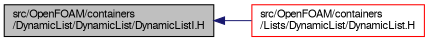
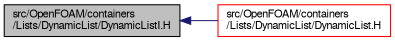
node "src/OpenFOAM/containers /DynamicList/DynamicList/DynamicListI.H": label "src/OpenFOAM/containers /DynamicList/DynamicList/DynamicListI.H" -> "src/OpenFOAM/containers /Lists/DynamicList/DynamicListI.H"
